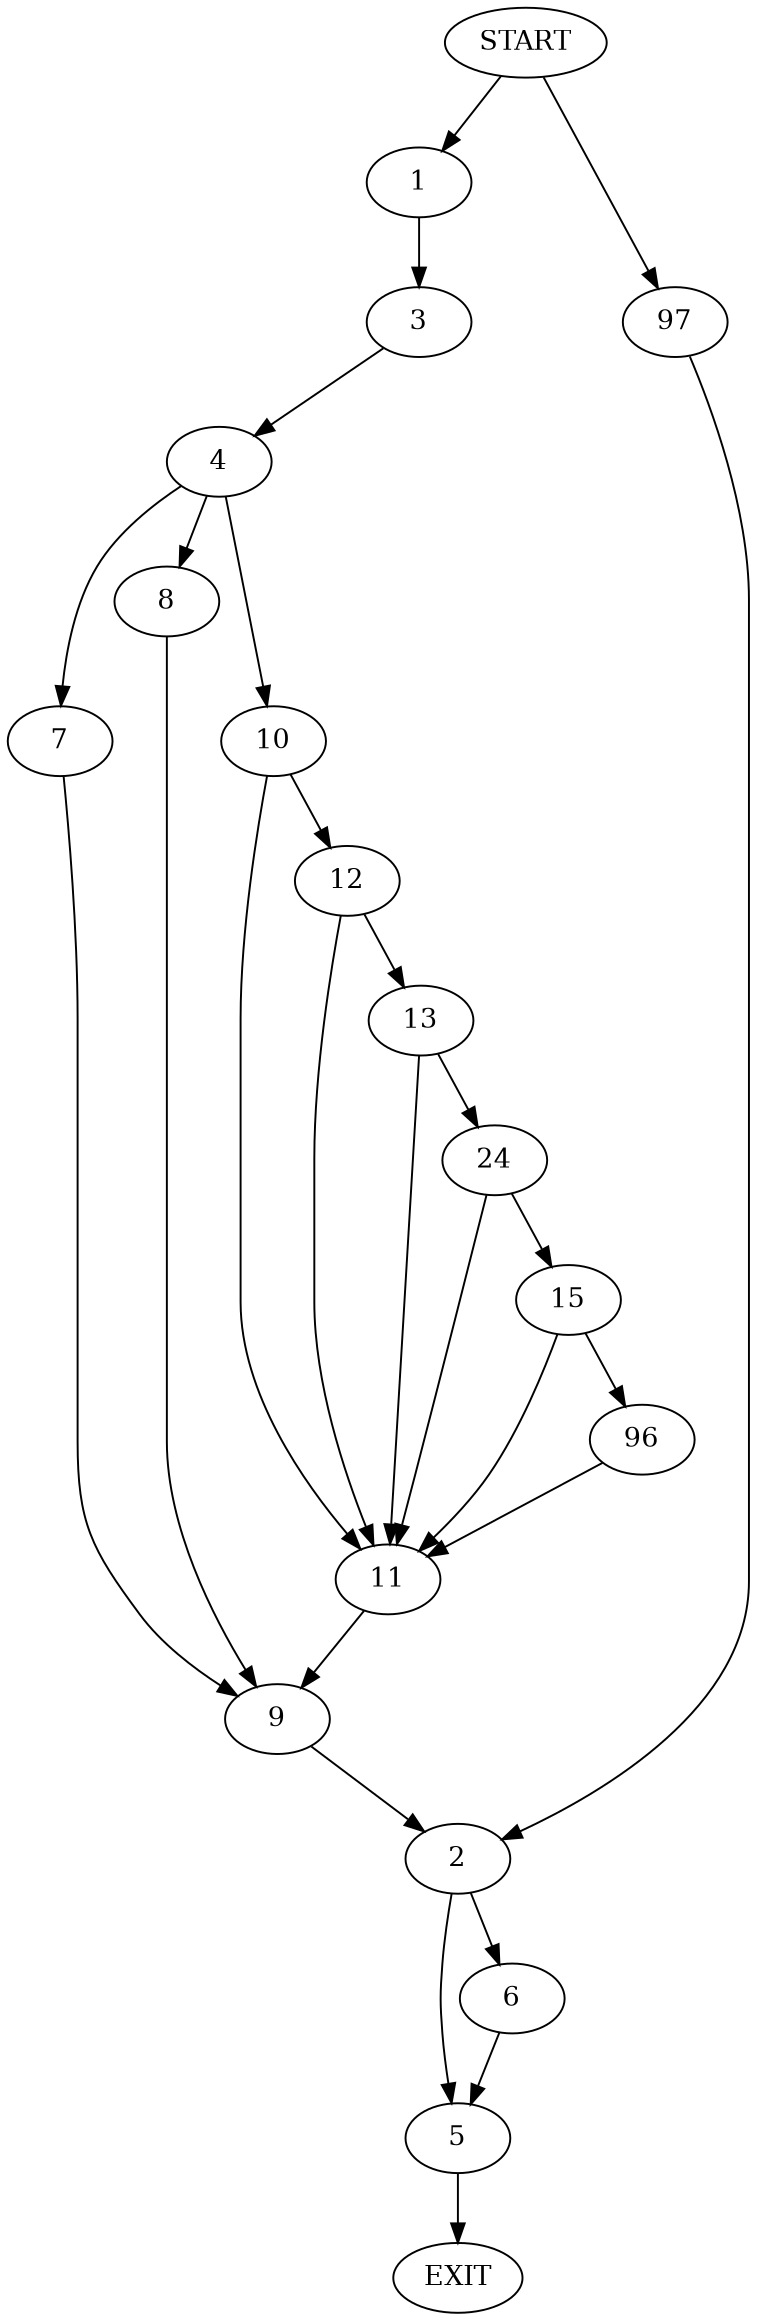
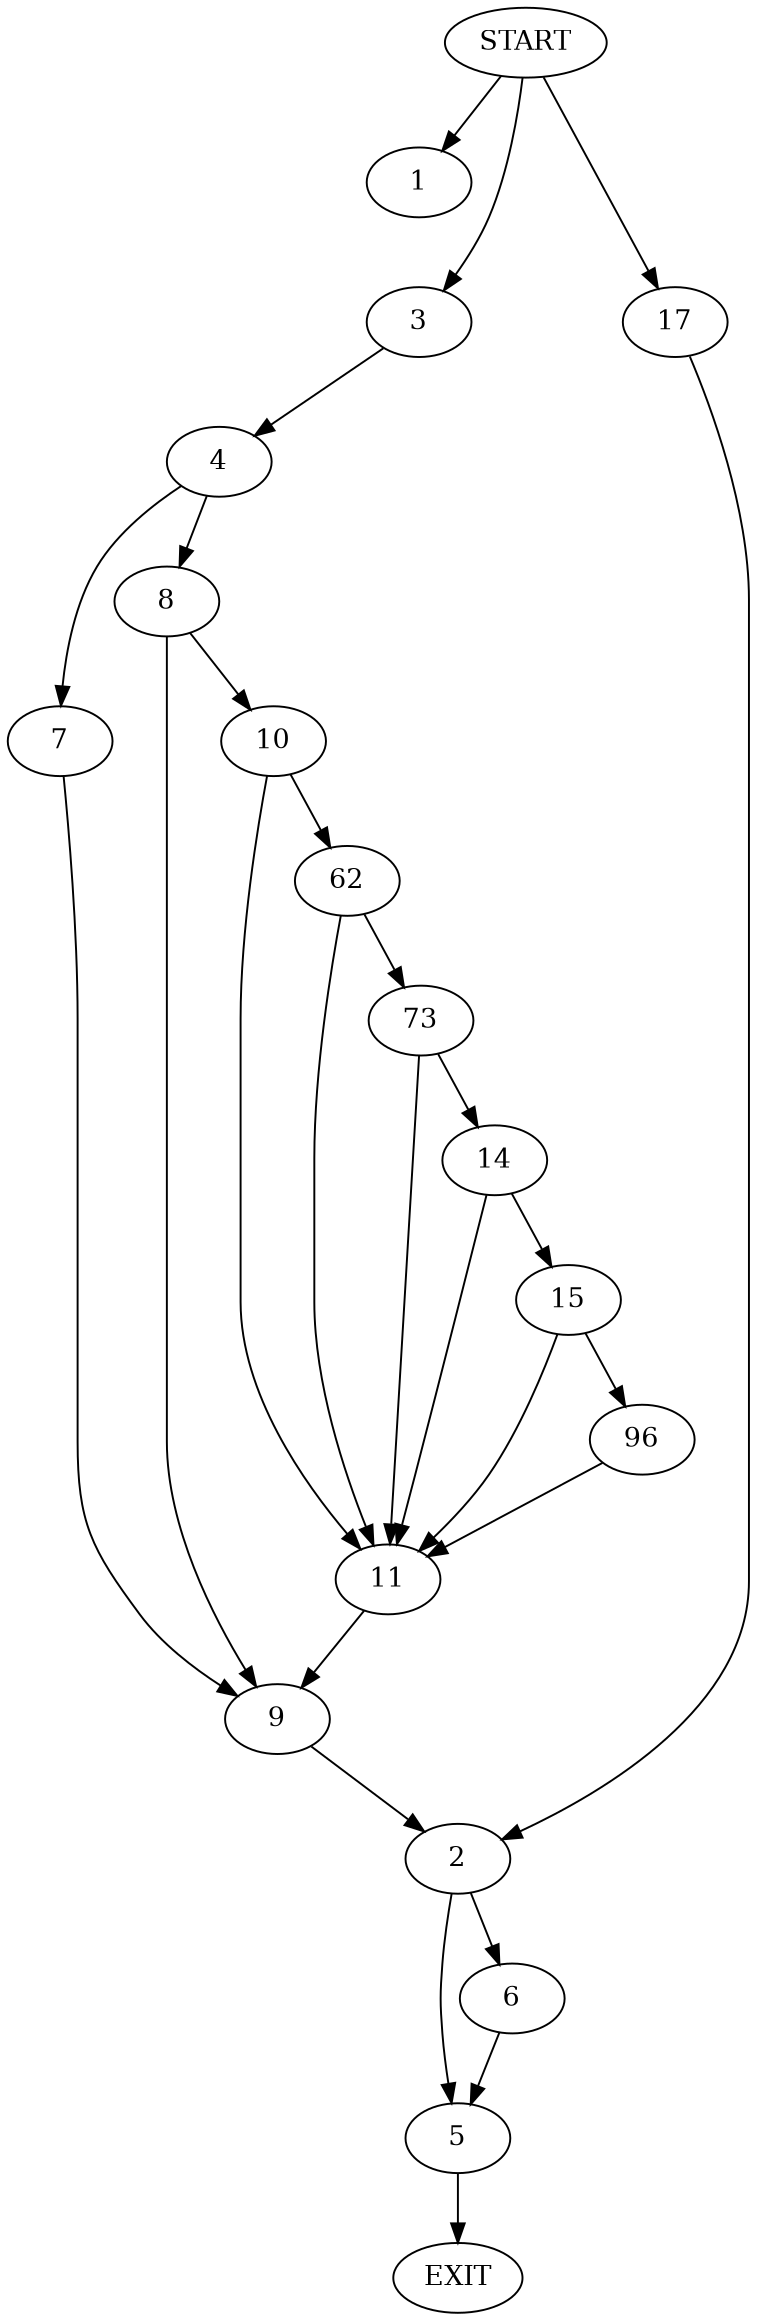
edge "1" -> "3": now "START" -> "3"
node "97": label "97" -> "17"
edge "4" -> "10": now "8" -> "10"
node "12": label "12" -> "62"
node "13": label "13" -> "73"
node "24": label "24" -> "14"
